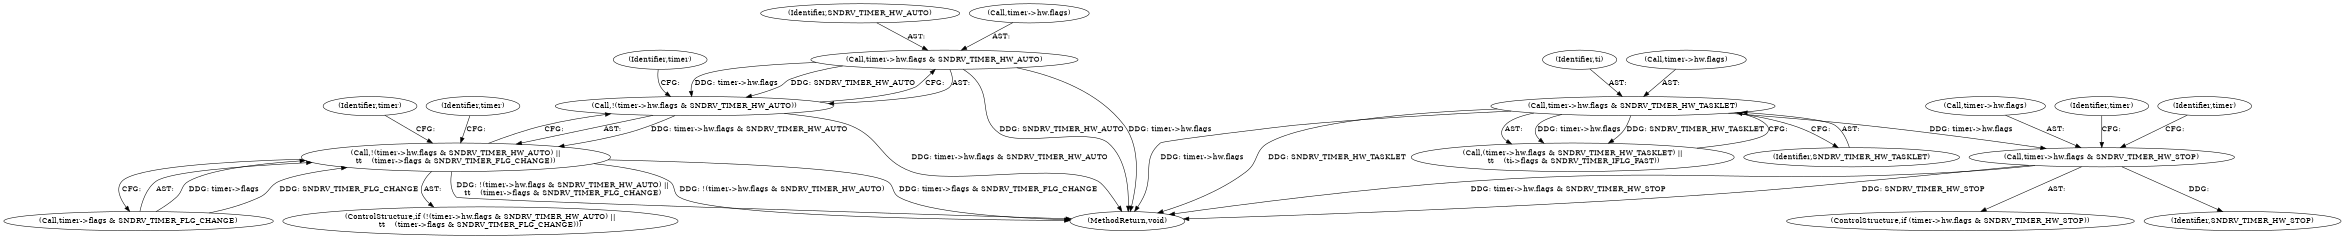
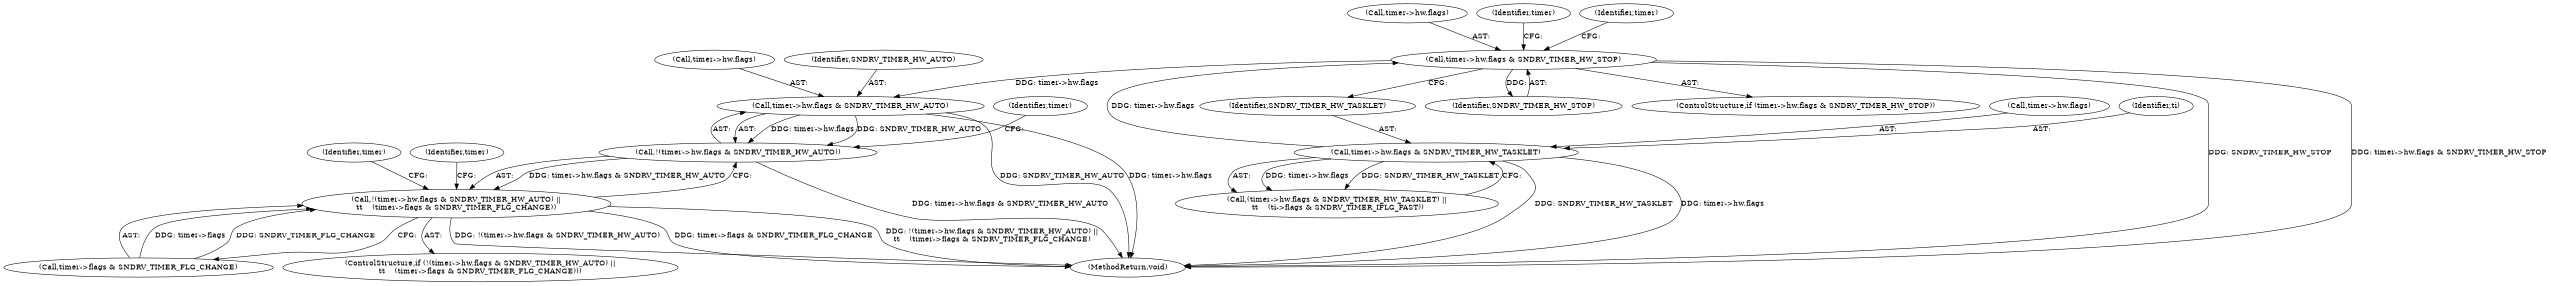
edge "(Call,timer->hw.flags & SNDRV_TIMER_HW_STOP)" -> "(Call,timer->hw.flags & SNDRV_TIMER_HW_AUTO)": added, label "DDG: timer->hw.flags"
edge "(Call,!(timer->hw.flags & SNDRV_TIMER_HW_AUTO))" -> "(Call,timer->hw.flags & SNDRV_TIMER_HW_AUTO)": label "CFG: " -> "AST: "
edge "(Identifier,SNDRV_TIMER_HW_STOP)" -> "(Call,timer->hw.flags & SNDRV_TIMER_HW_STOP)": added, label "AST:"
edge "(Call,timer->hw.flags & SNDRV_TIMER_HW_TASKLET)" -> "(Identifier,SNDRV_TIMER_HW_TASKLET)": now "(Call,timer->hw.flags & SNDRV_TIMER_HW_STOP)" -> "(Identifier,SNDRV_TIMER_HW_TASKLET)"
